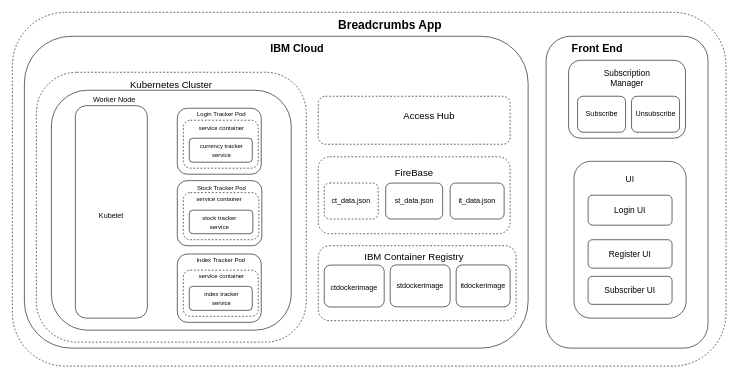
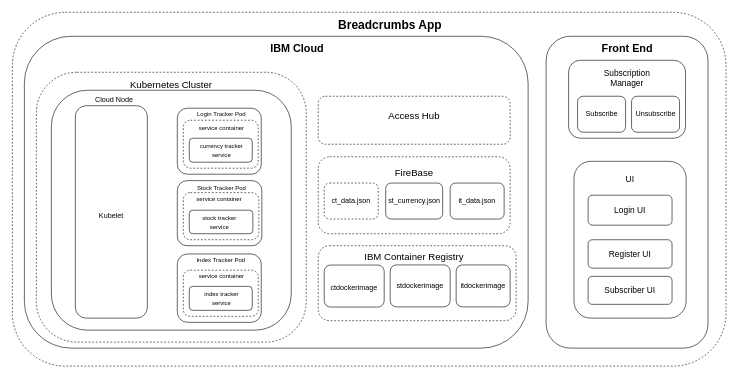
node "Front End": moved (597, 48) -> (627, 48)
node "Worker Node": label "Worker Node" -> "Cloud Node"
node "Access Hub": moved (429, 116) -> (414, 116)
node "st_data.json": label "st_data.json" -> "st_currency.json"
